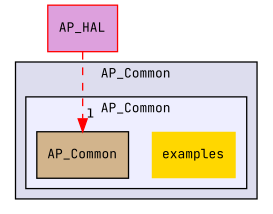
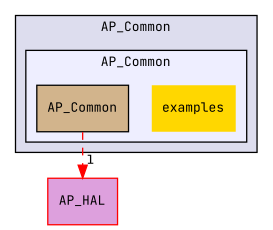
edge "AP_HAL" -> "AP_Common": reversed
